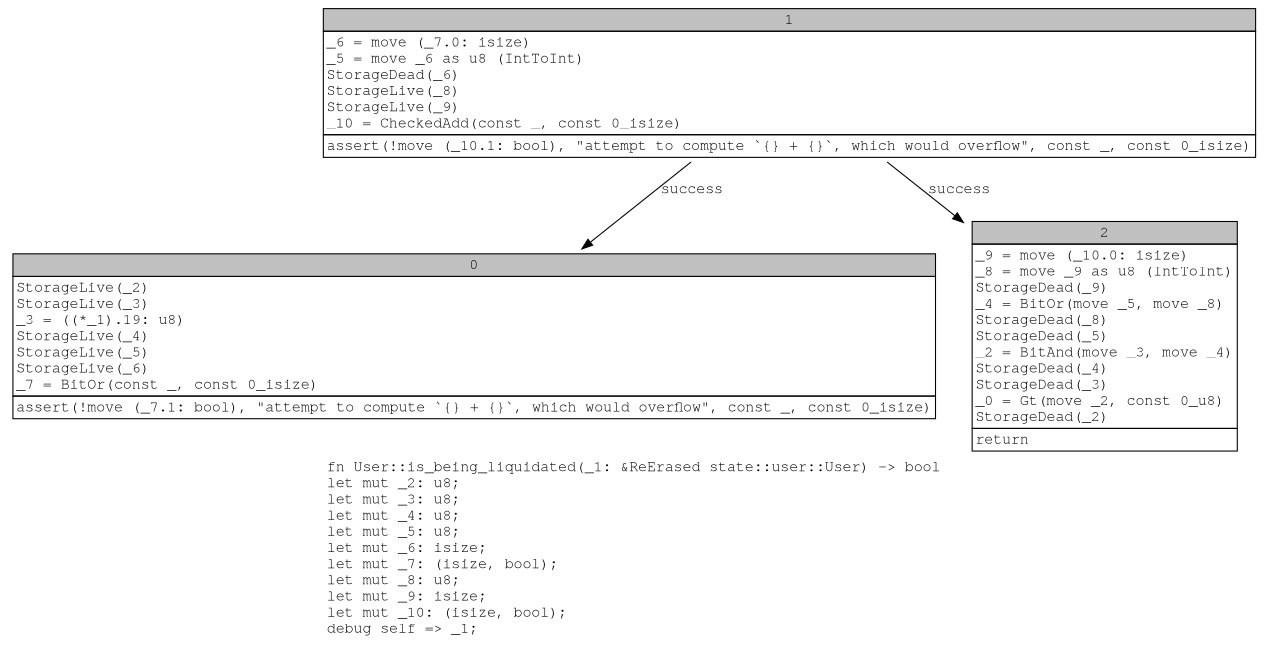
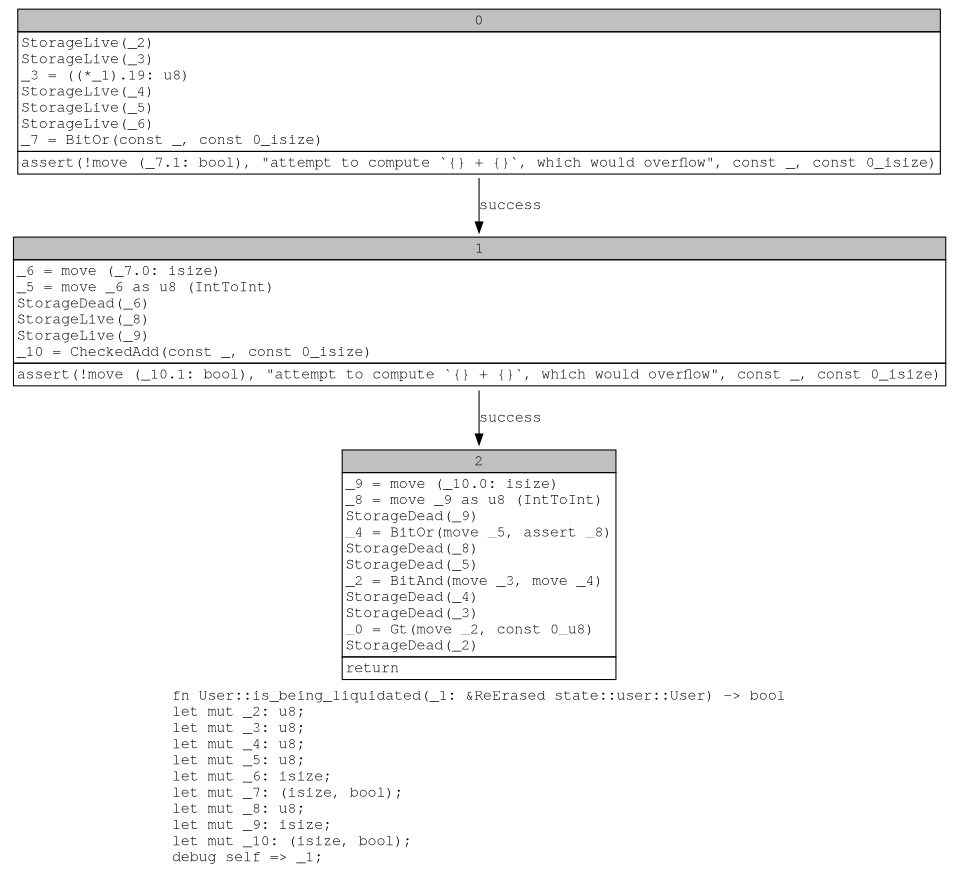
edge "1" -> "0": reversed
node "2": text "_4 = BitOr(move _5, move _8)" -> "_4 = BitOr(move _5, assert _8)"
